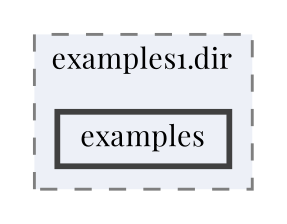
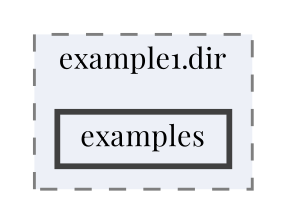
cluster "examples1.dir": label "examples1.dir" -> "example1.dir"
